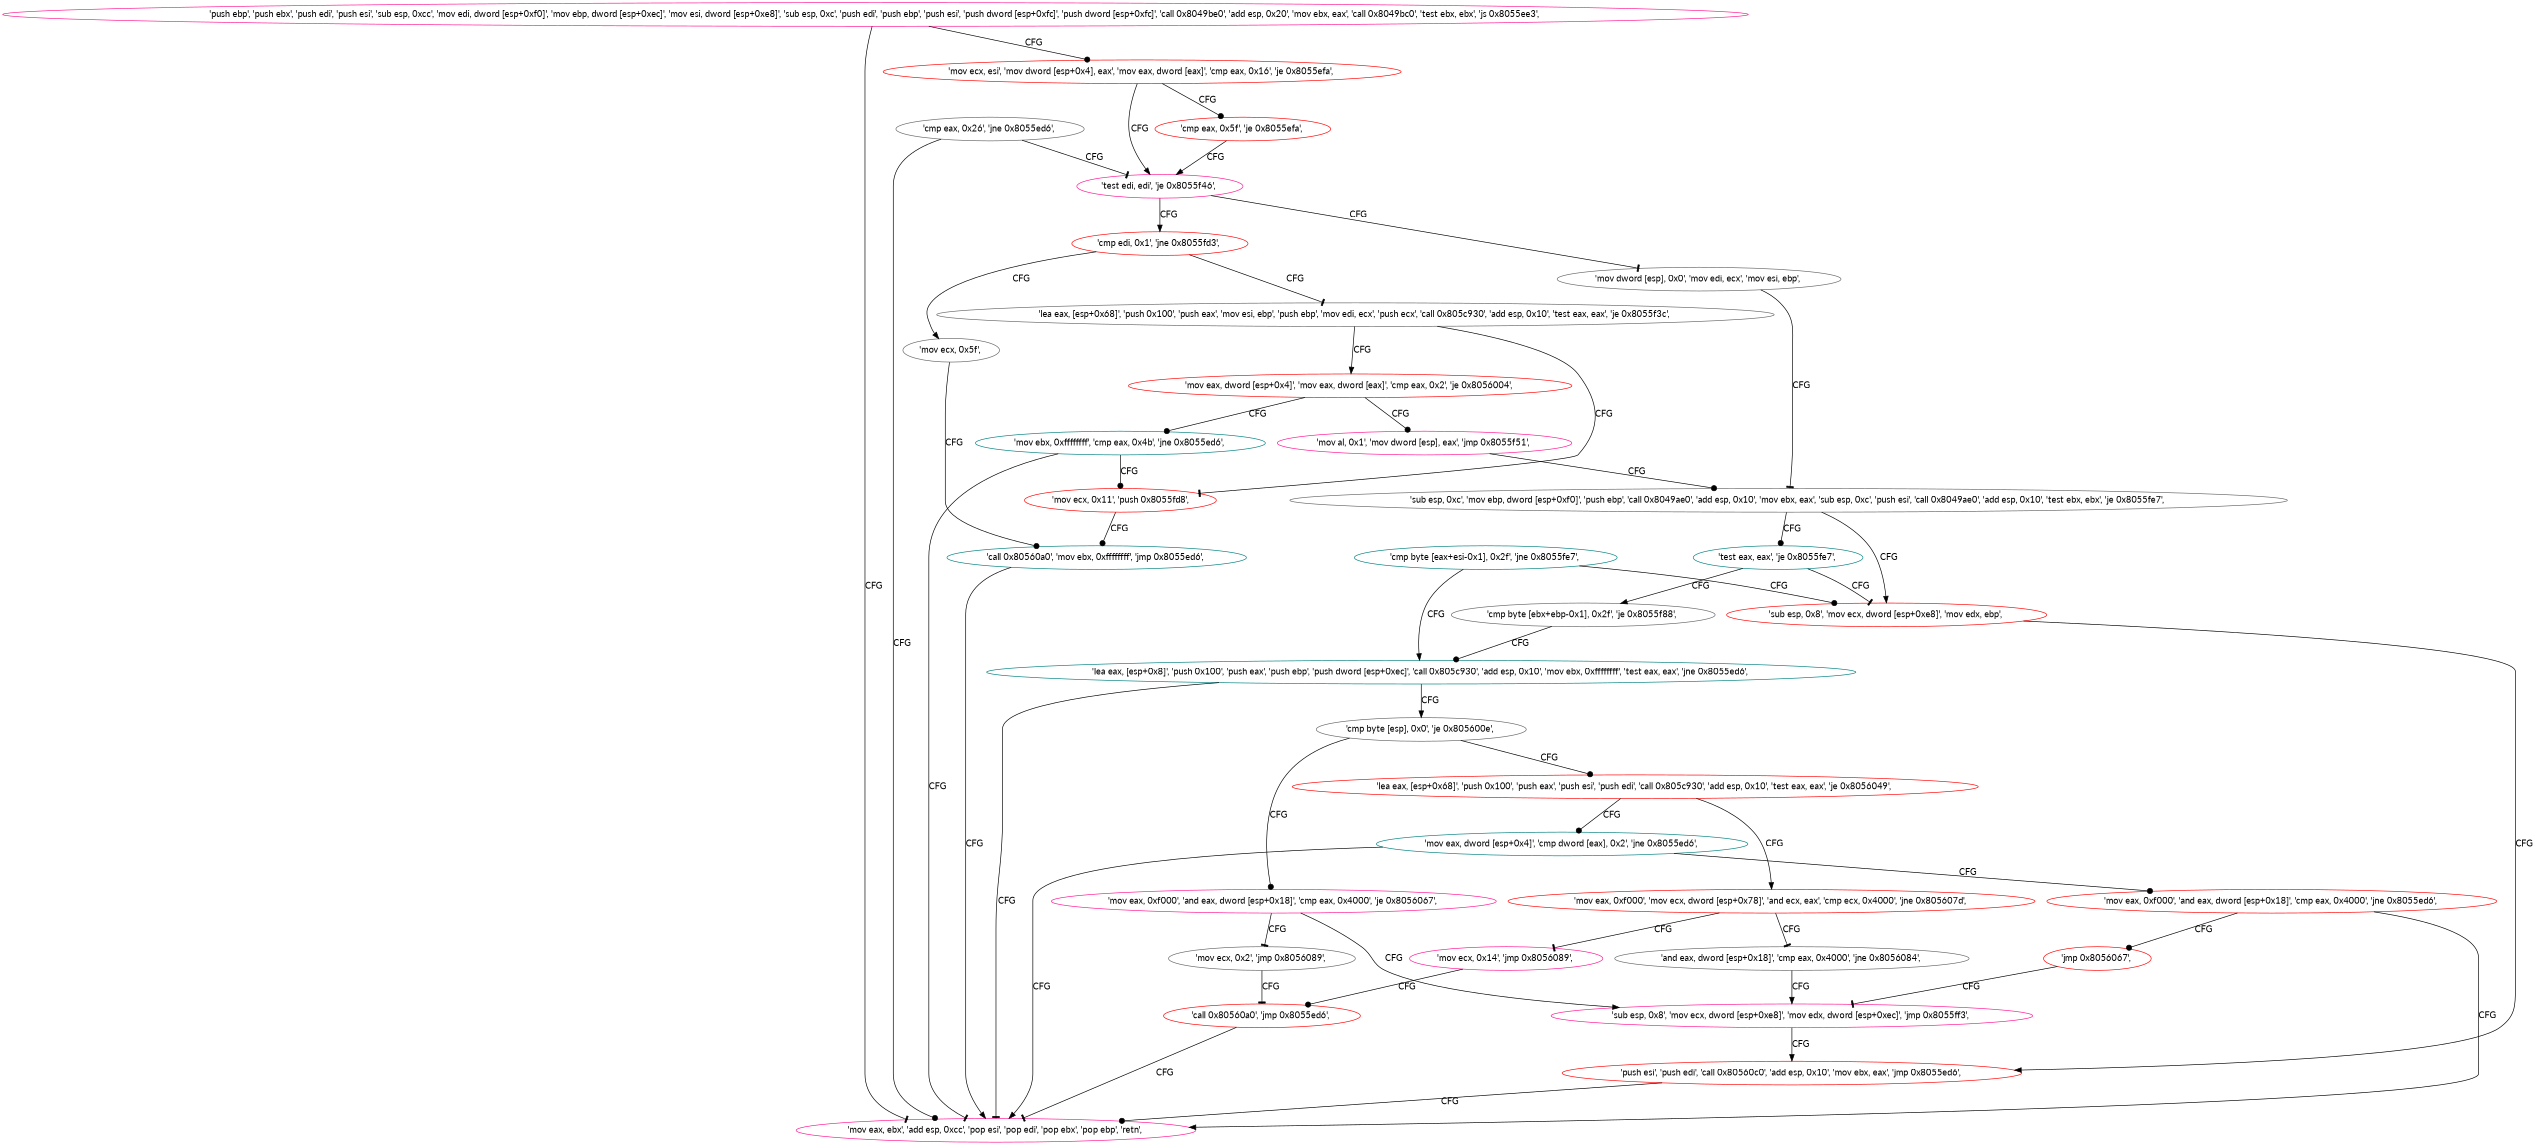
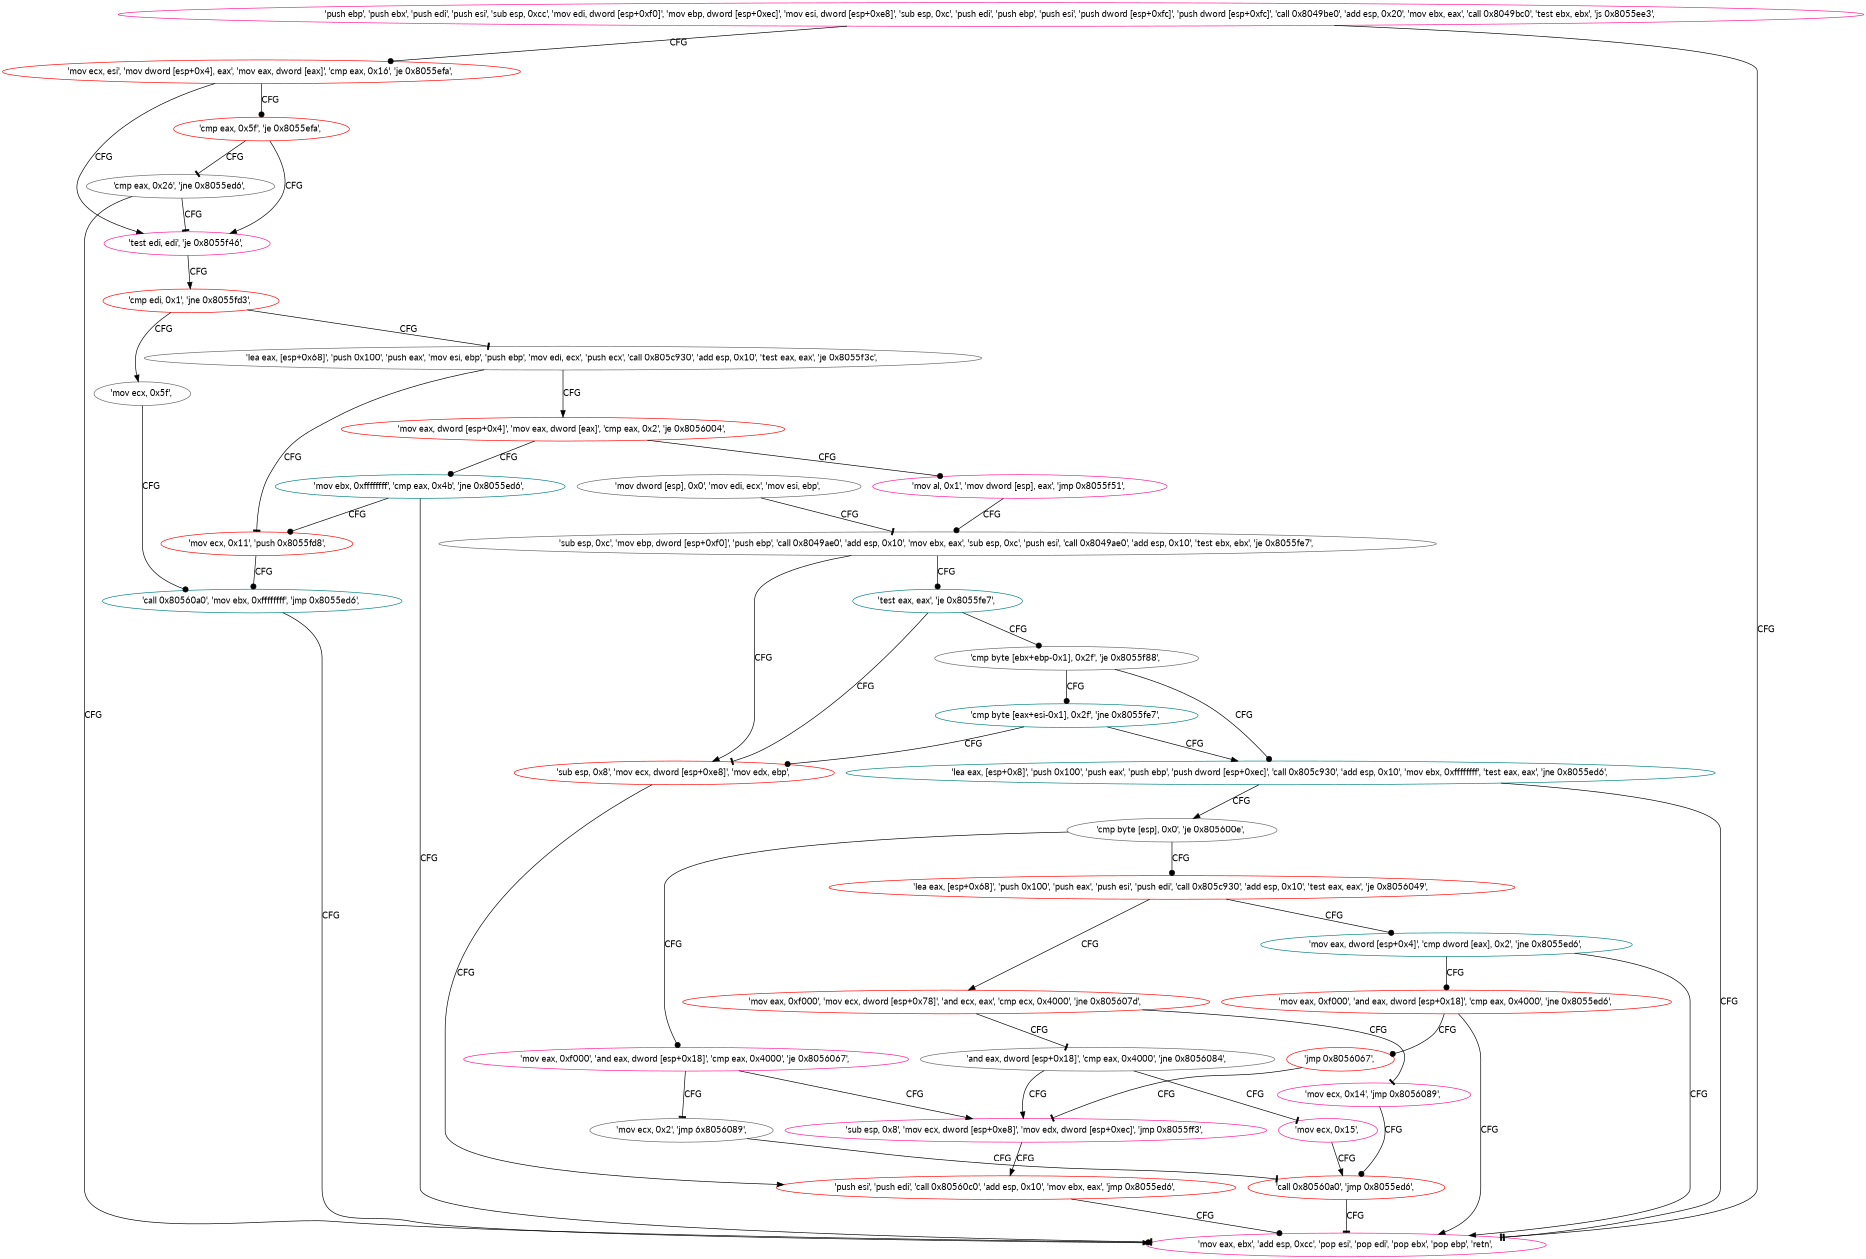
edge "'cmp eax, 0x5f', 'je 0x8055efa'," -> "'cmp eax, 0x26', 'jne 0x8055ed6',": added, label "CFG"
edge "'test edi, edi', 'je 0x8055f46'," -> "'mov dword [esp], 0x0', 'mov edi, ecx', 'mov esi, ebp',": removed, label "CFG"
edge "'test eax, eax', 'je 0x8055fe7'," -> "'cmp byte [ebx+ebp-0x1], 0x2f', 'je 0x8055f88',": arrowhead normal -> dot
edge "'cmp byte [ebx+ebp-0x1], 0x2f', 'je 0x8055f88'," -> "'cmp byte [eax+esi-0x1], 0x2f', 'jne 0x8055fe7',": added, label "CFG"
node "'mov ecx, 0x2', 'jmp 0x8056089',": label "'mov ecx, 0x2', 'jmp 0x8056089'," -> "'mov ecx, 0x2', 'jmp 6x8056089',"
node "'mov ecx, 0x15',": added
